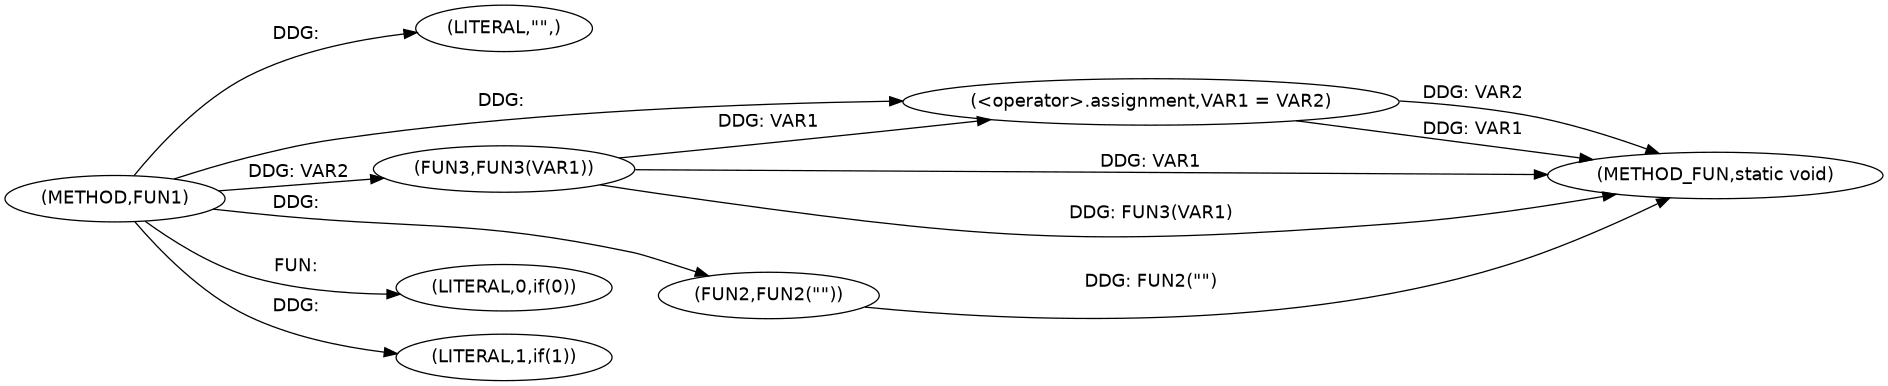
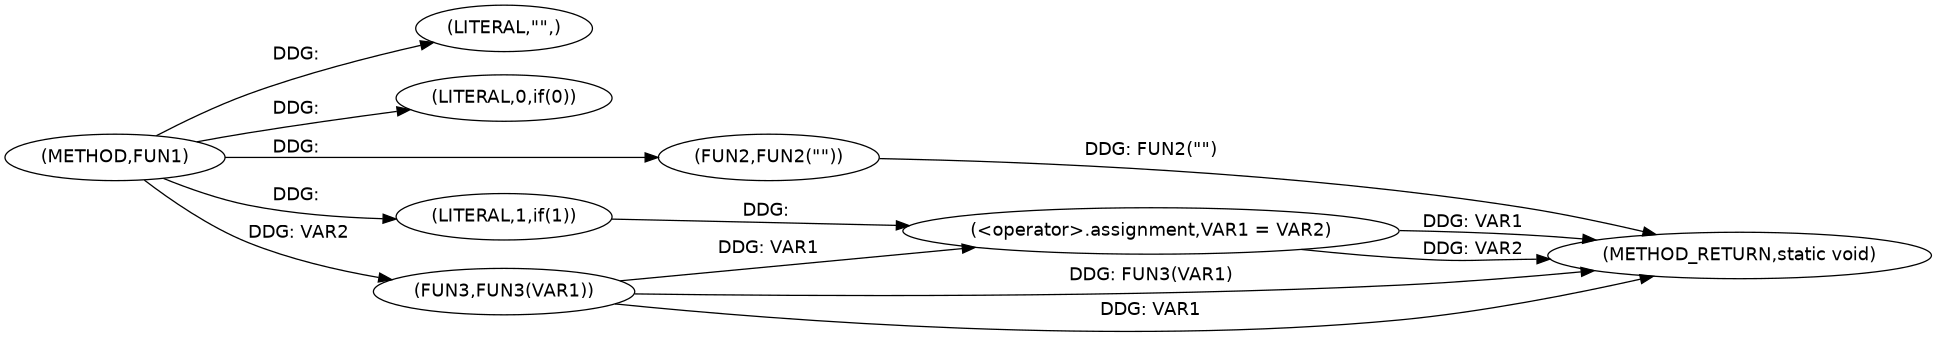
edge "(METHOD,FUN1)" -> "(<operator>.assignment,VAR1 = VAR2)": now "(LITERAL,1,if(1))" -> "(<operator>.assignment,VAR1 = VAR2)"
node "(METHOD_FUN,static void)": label "(METHOD_FUN,static void)" -> "(METHOD_RETURN,static void)"
edge "(METHOD,FUN1)" -> "(LITERAL,0,if(0))": label "FUN: " -> "DDG: "
